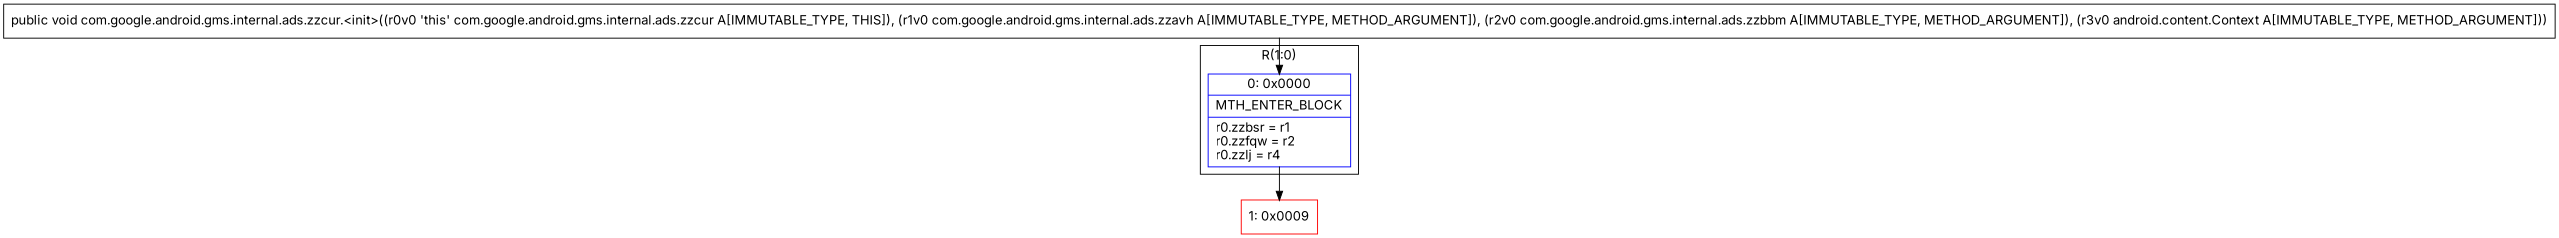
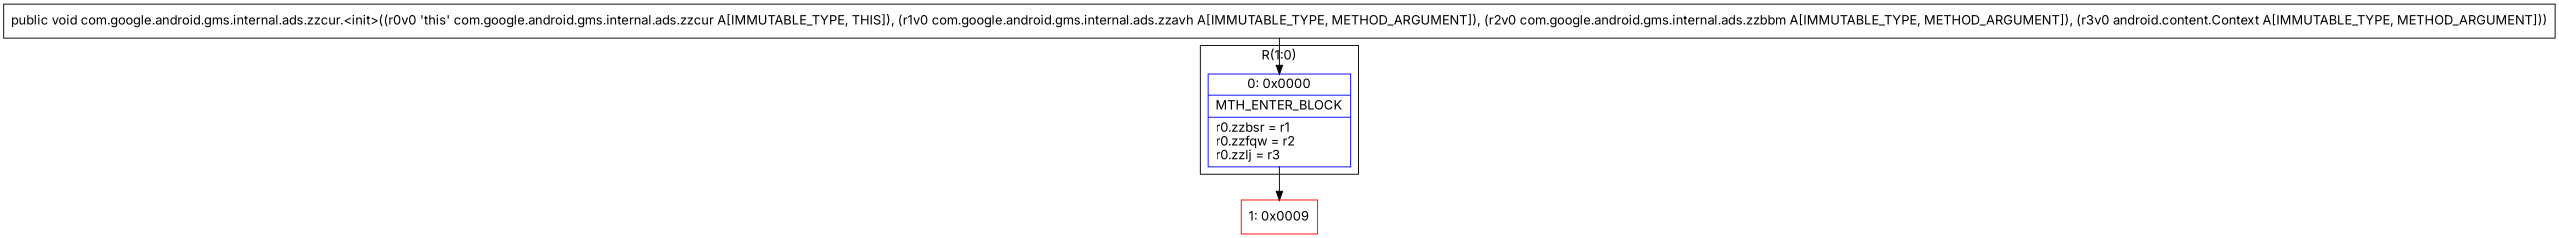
node "0: 0x0000": text "r0.zzlj = r4" -> "r0.zzlj = r3"
